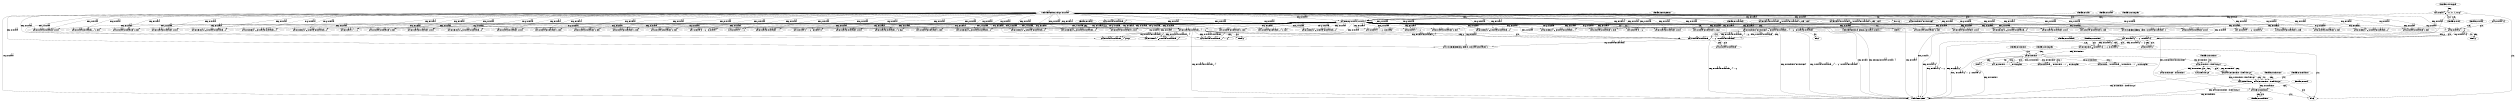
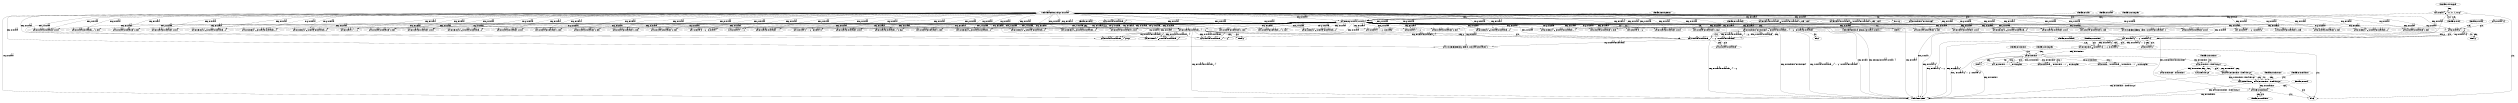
edge "(Call,sizeof(uint16_t))" -> "(Call,mus_no_instr * sizeof(uint16_t))": label "AST: " -> "DDG: "
